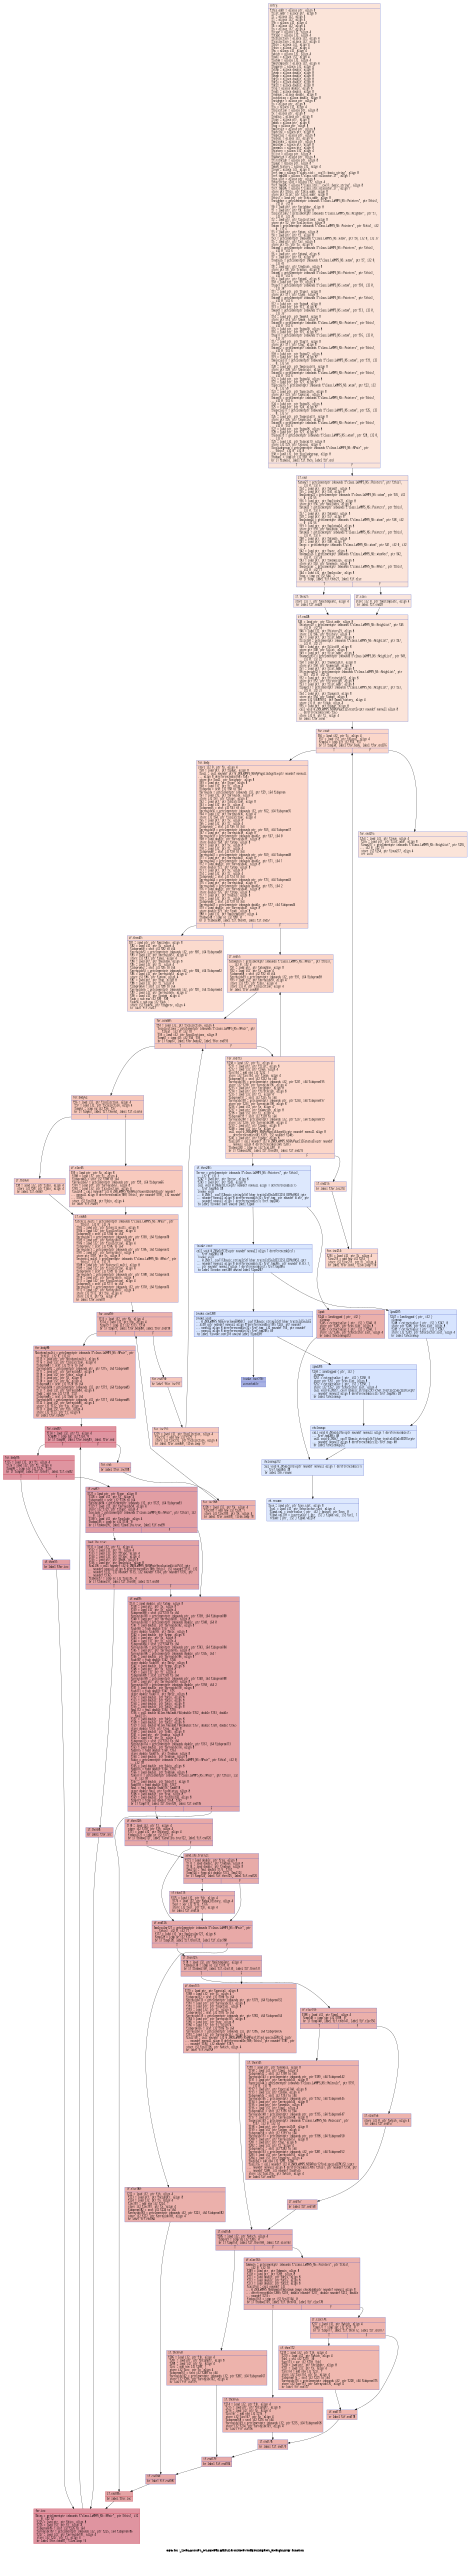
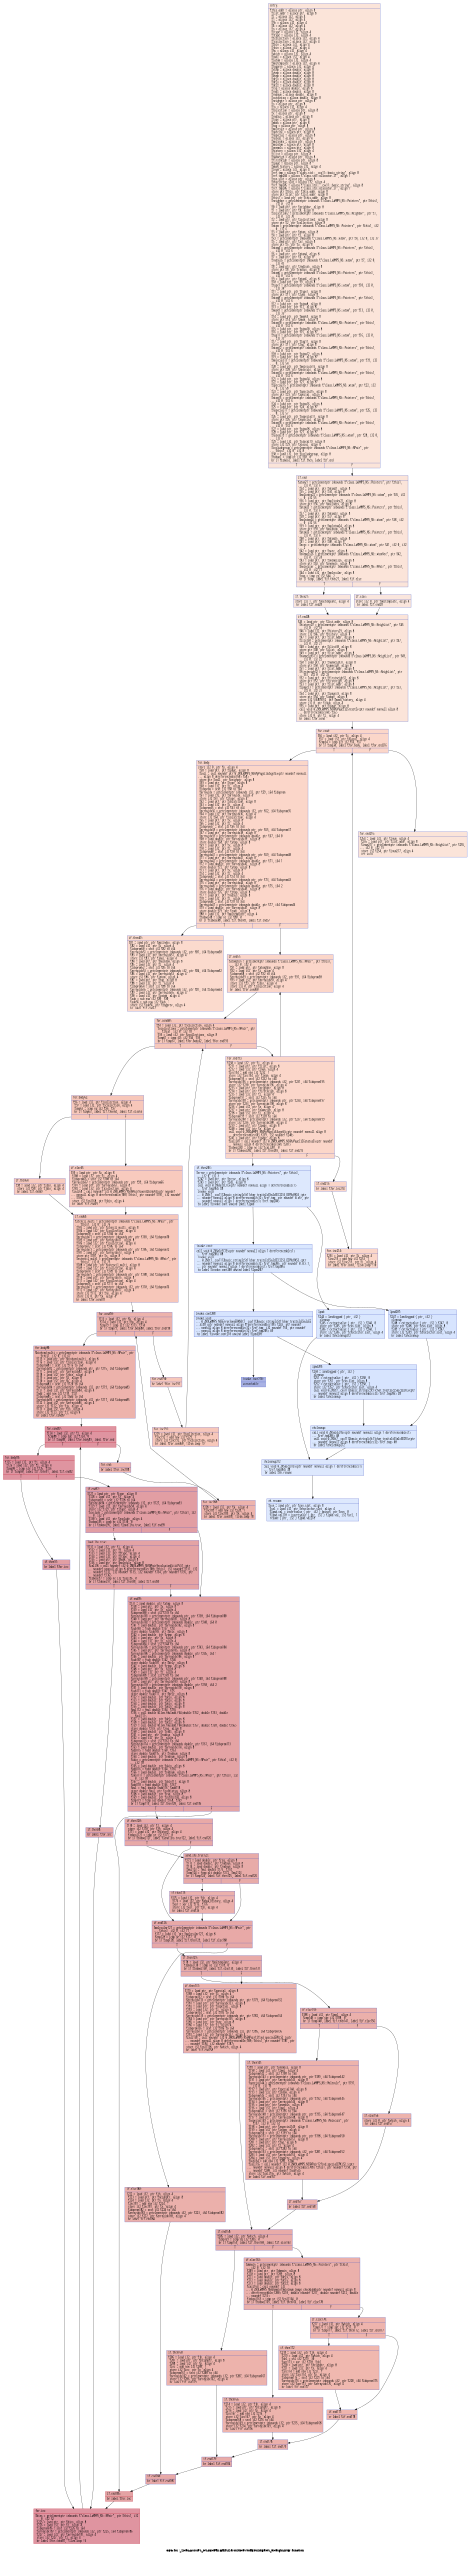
node "lpad:": fillcolor #d24b4070 -> #abc8fd70
edge "if.then141:" -> "if.end157:": added
